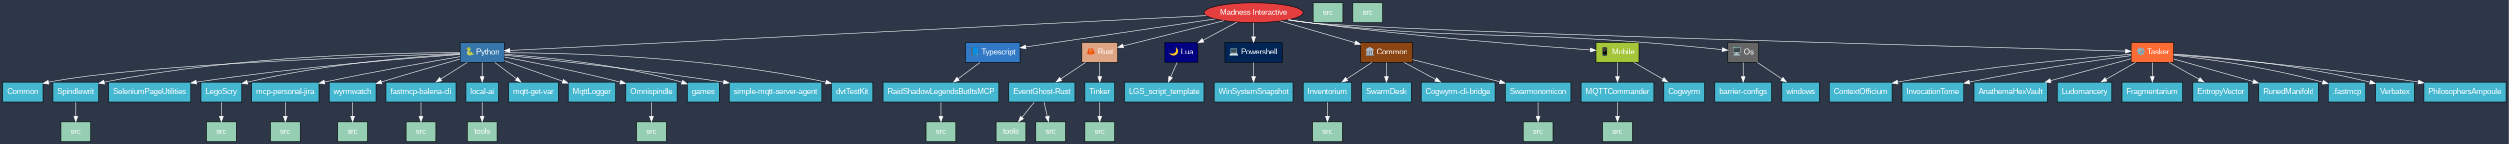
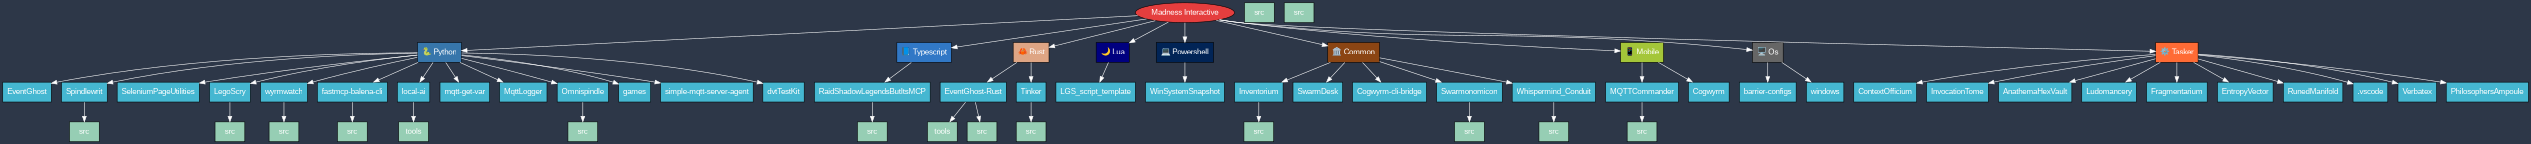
node "Common": label "Common" -> "EventGhost"
node "mcp-personal-jira": removed
node "Whispermind_Conduit": added
node ".fastmcp": label ".fastmcp" -> ".vscode"
